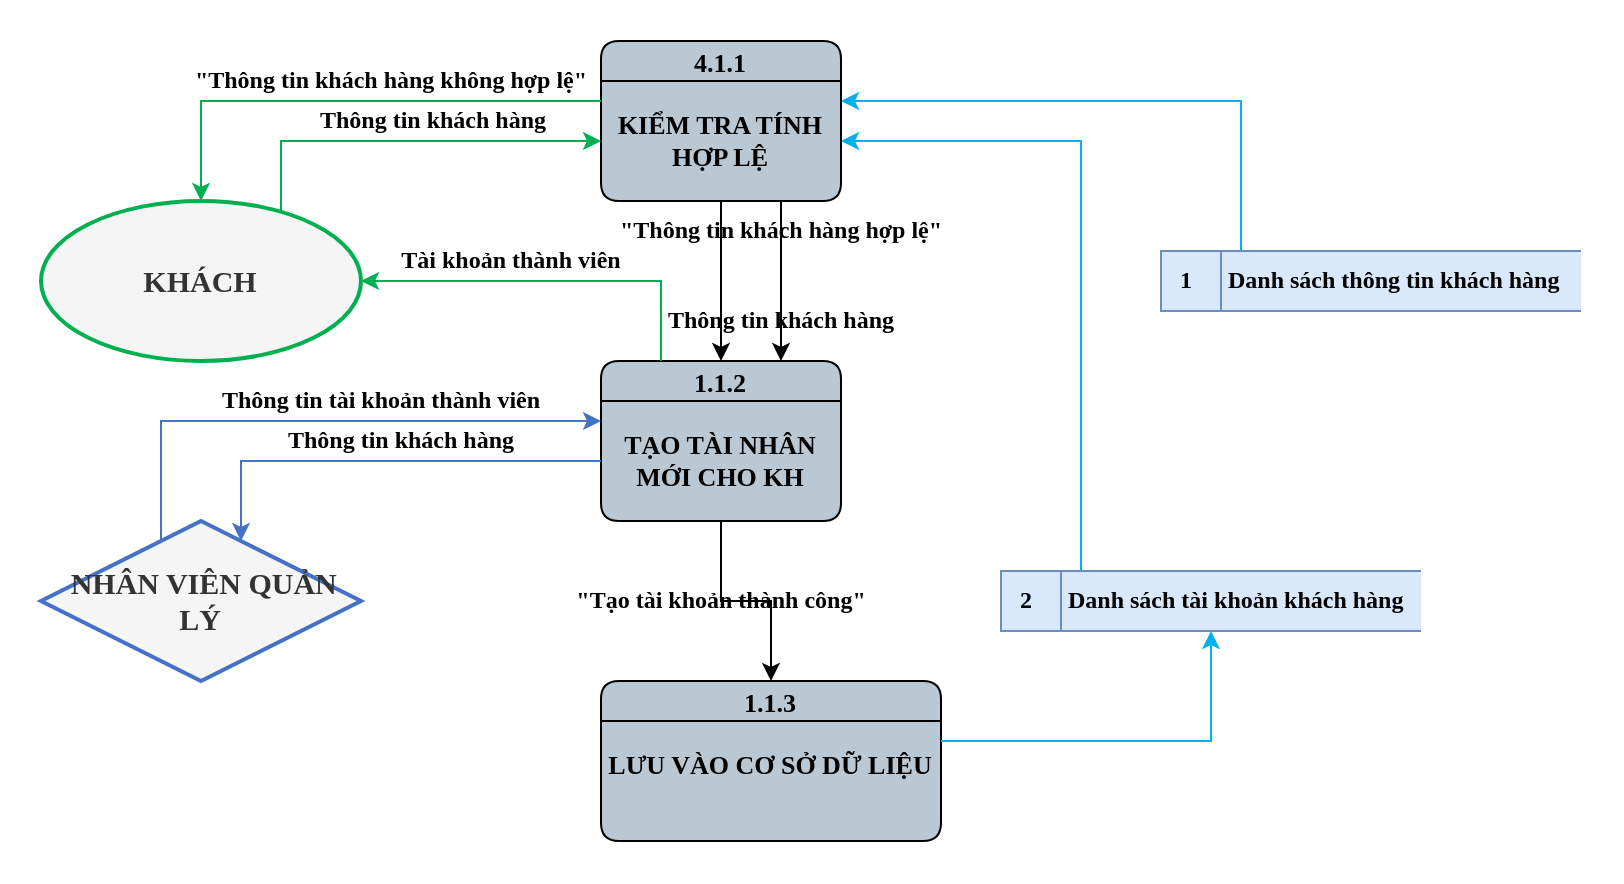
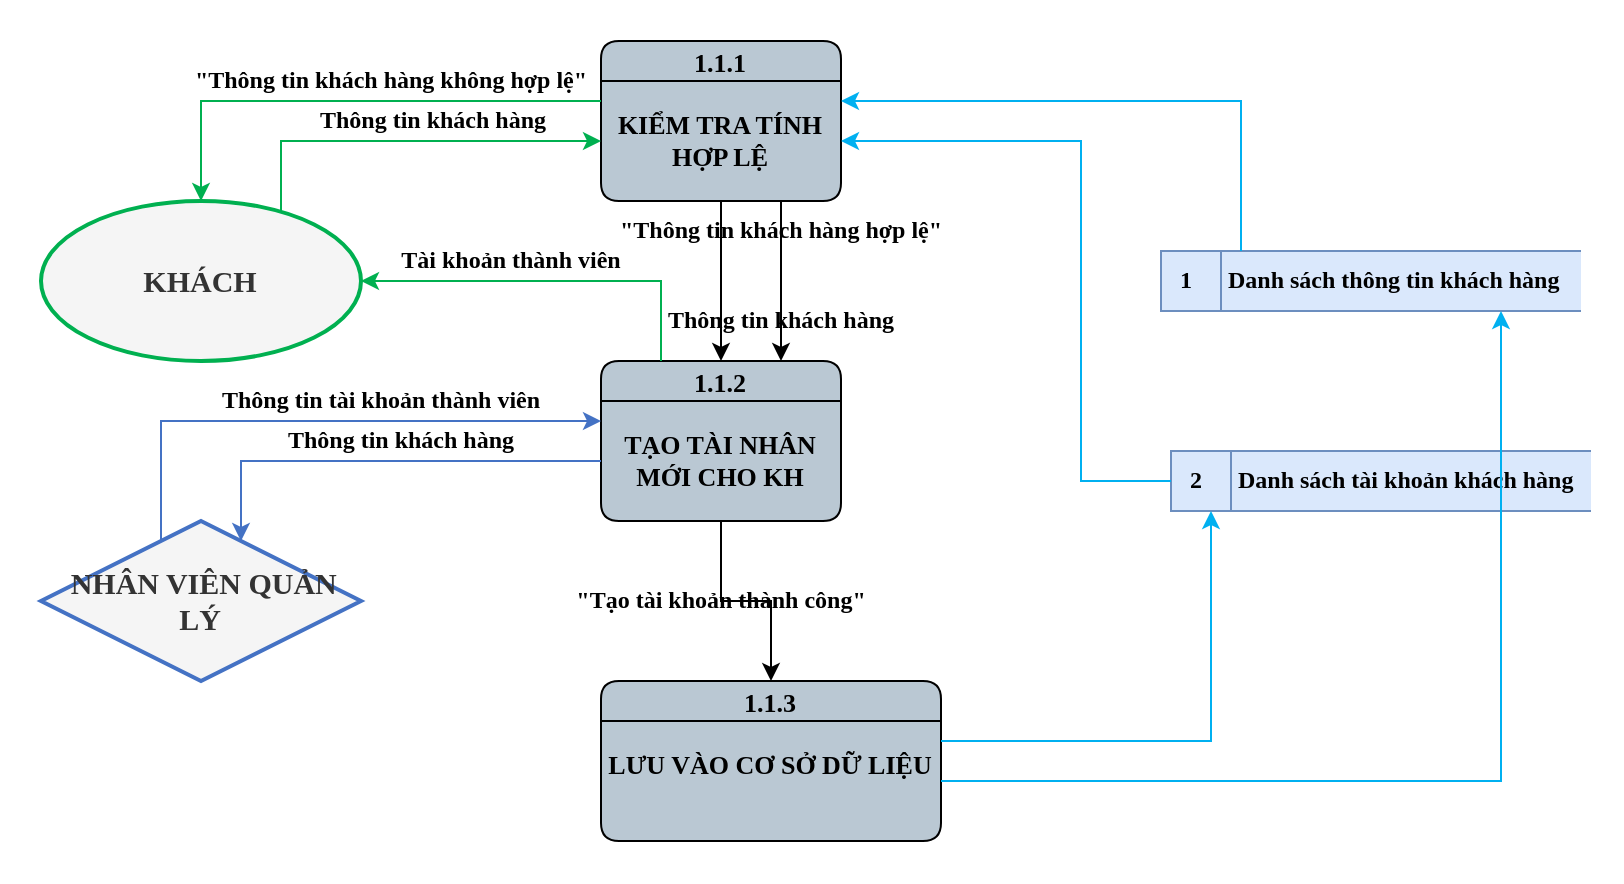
node "4.1.1 KIỂM TRA TÍNH HỢP LỆ": label "4.1.1 KIỂM TRA TÍNH HỢP LỆ" -> "1.1.1 KIỂM TRA TÍNH HỢP LỆ"
node "2 Danh sách tài khoản khách hàng": moved (1211, 601) -> (1381, 481)
edge "1.1.3 LƯU VÀO CƠ SỞ DỮ LIỆU" -> "1 Danh sách thông tin khách hàng": added
